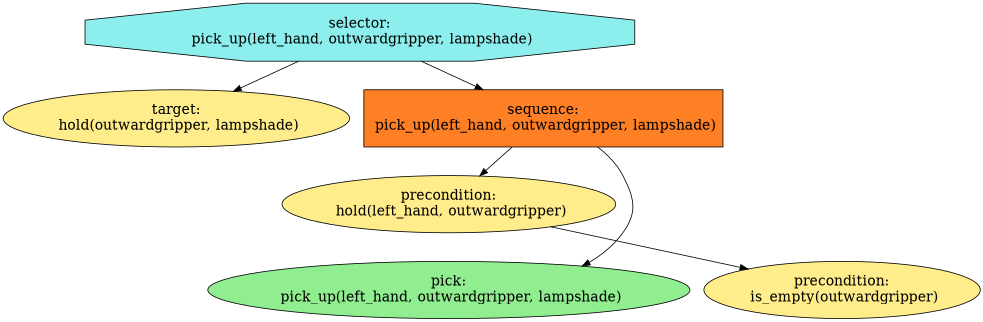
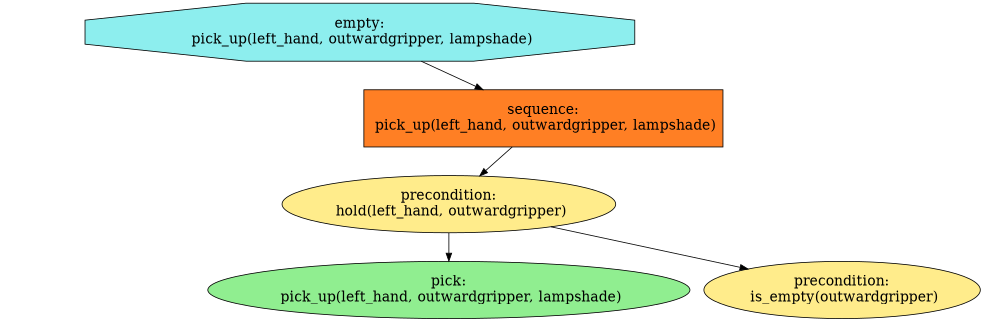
node "selector: pick_up(left_hand, outwardgripper, lampshade)": label "selector: pick_up(left_hand, outwardgripper, lampshade)" -> "empty: pick_up(left_hand, outwardgripper, lampshade)"
node "target: hold(outwardgripper, lampshade)": removed
edge "sequence: pick_up(left_hand, outwardgripper, lampshade)" -> "pick: pick_up(left_hand, outwardgripper, lampshade)": now "precondition: hold(left_hand, outwardgripper)" -> "pick: pick_up(left_hand, outwardgripper, lampshade)"
